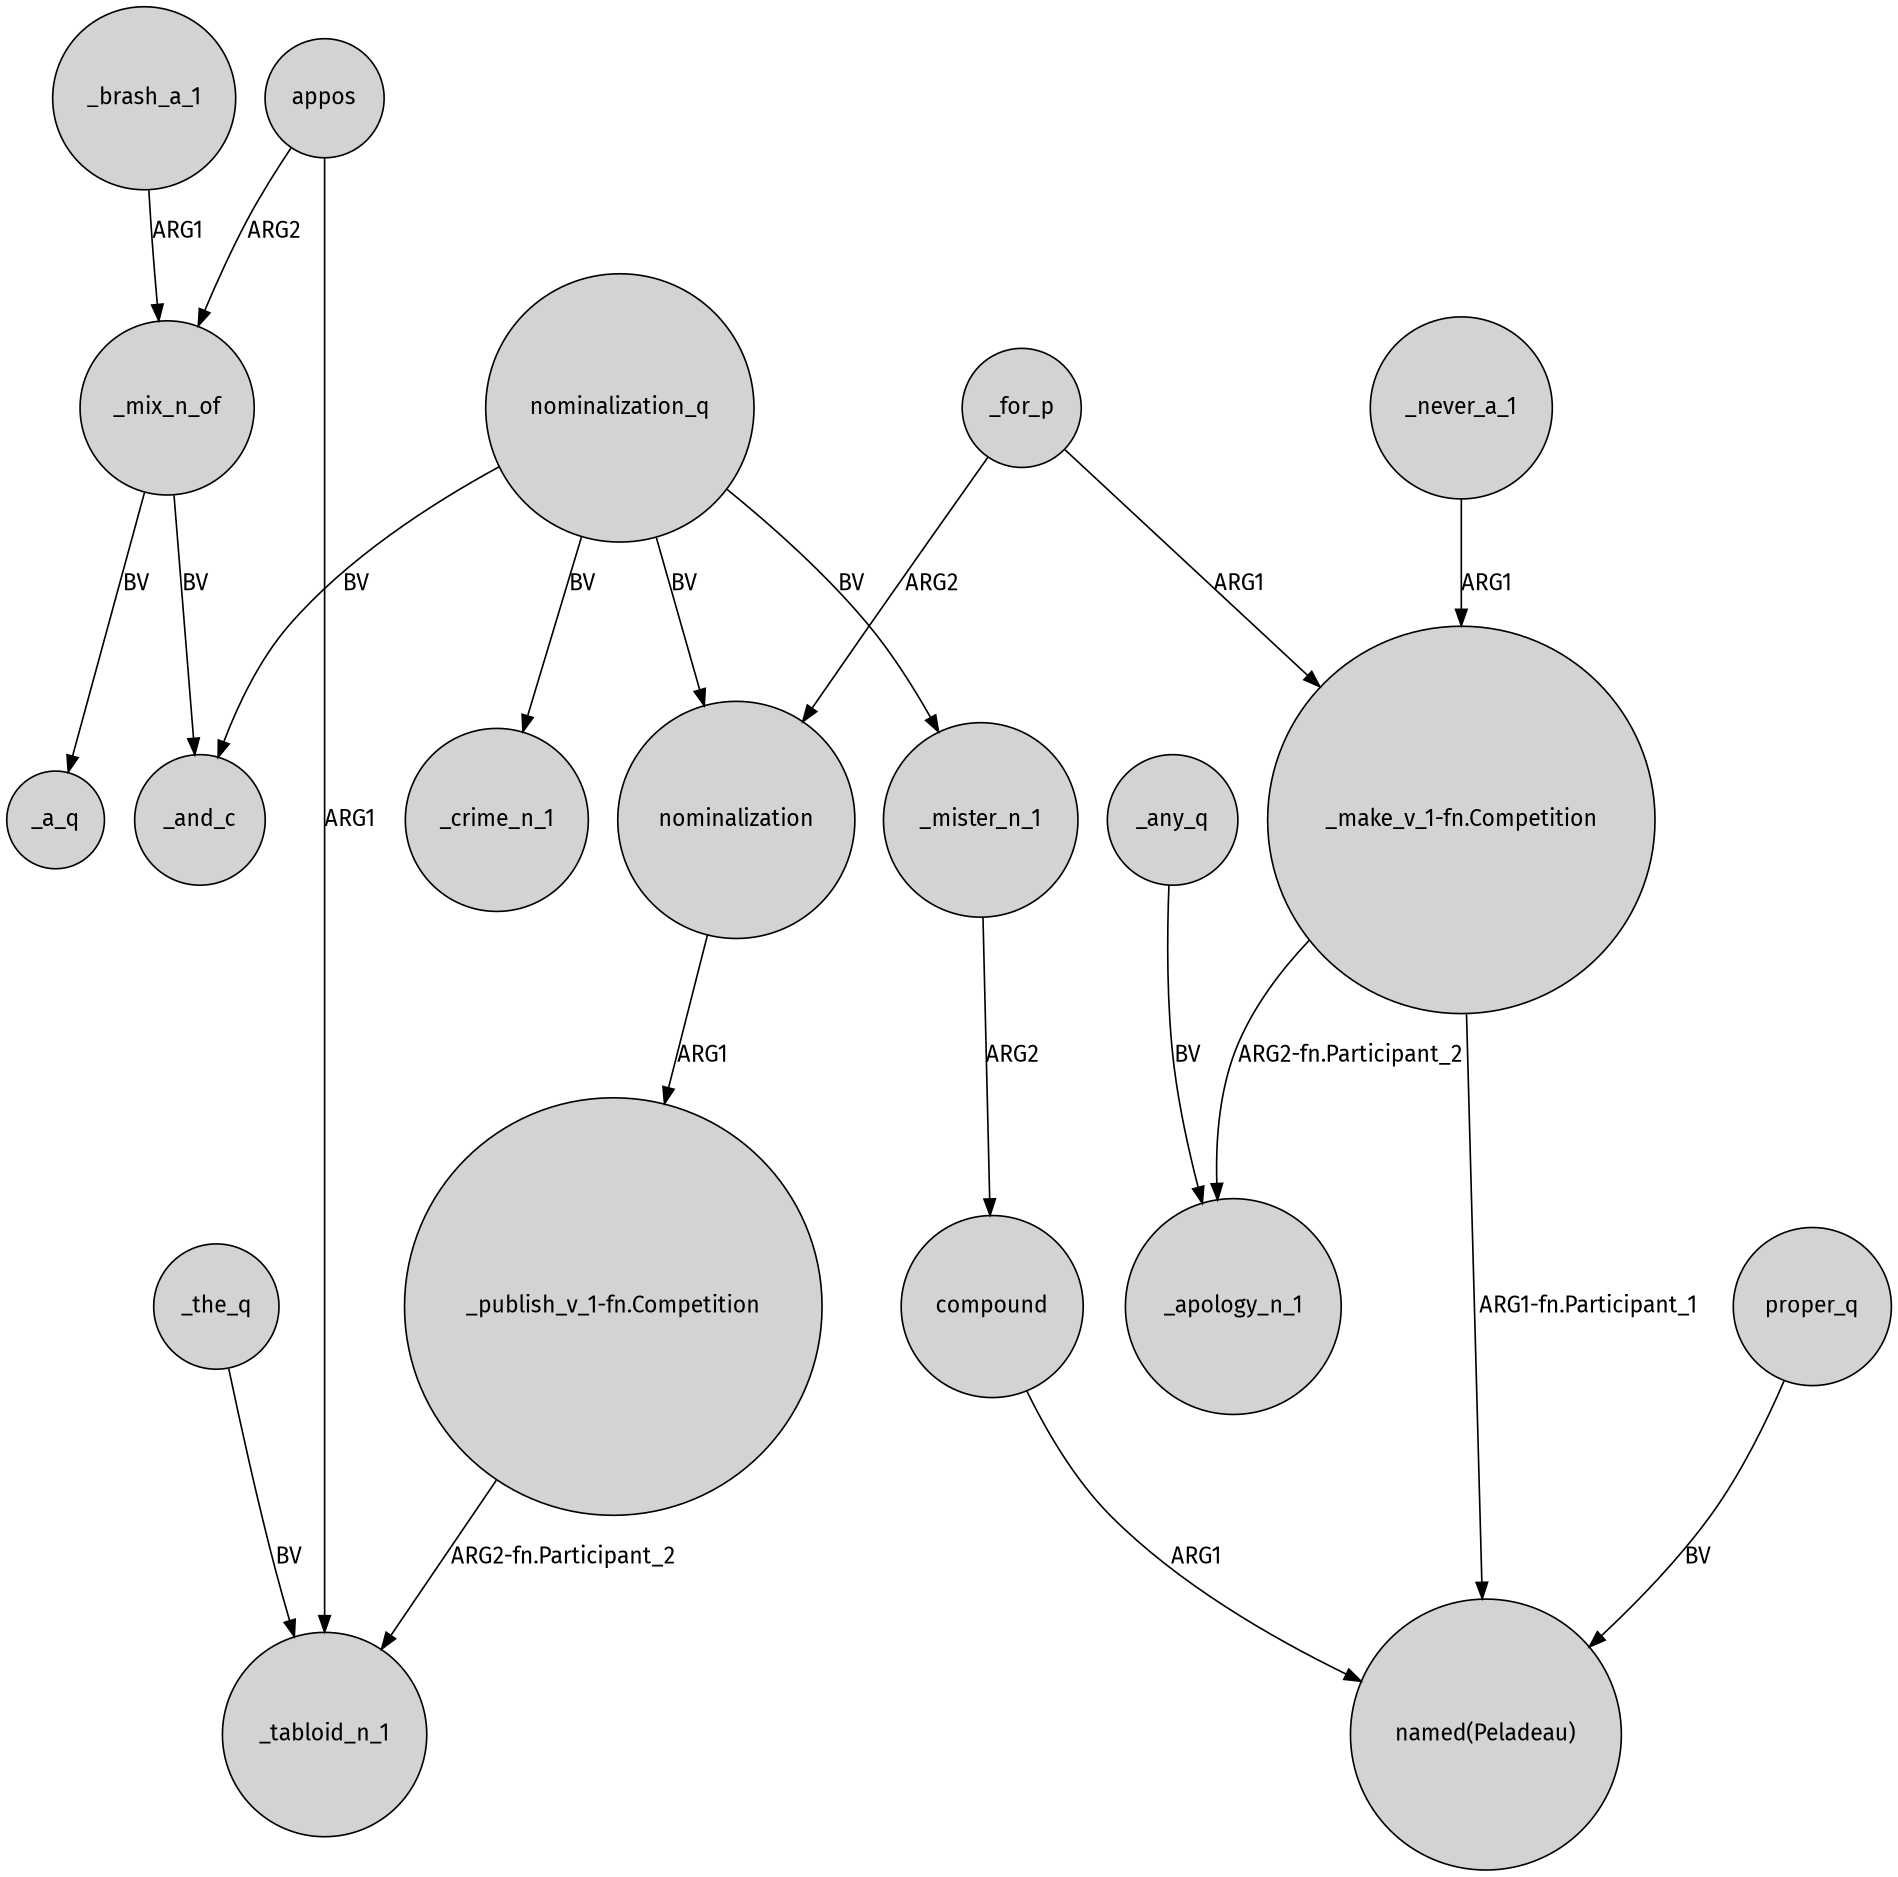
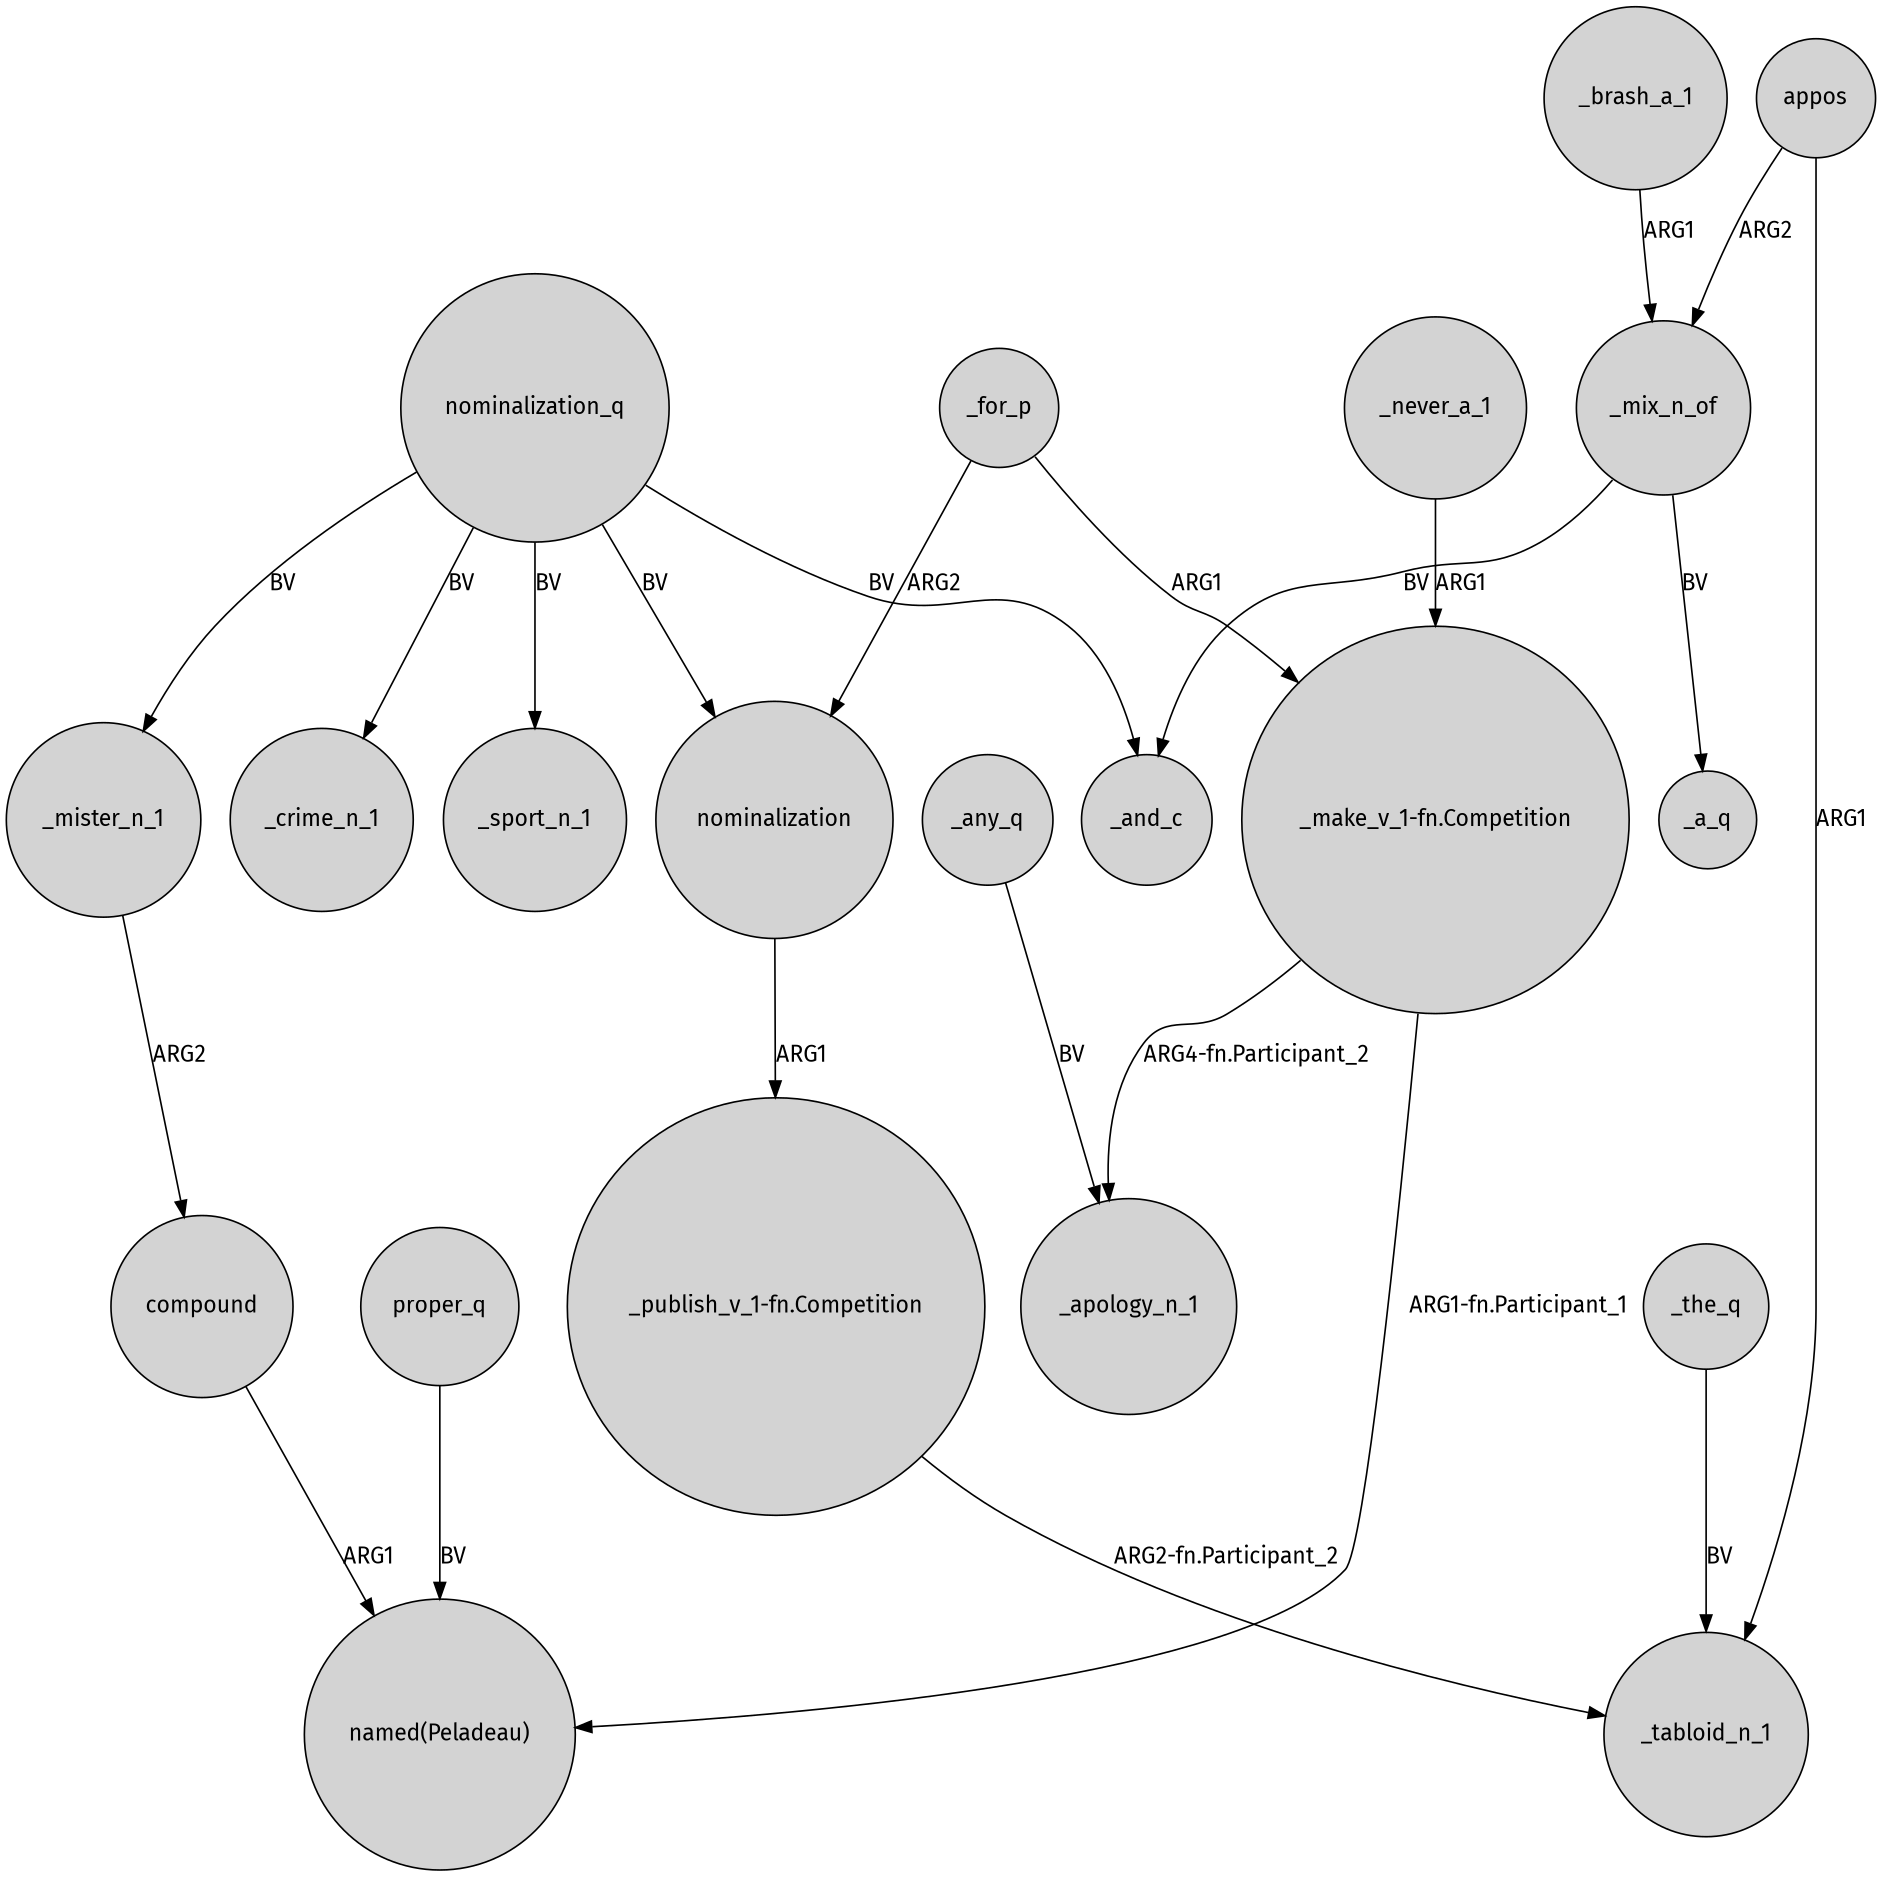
node "_sport_n_1": added
edge "_make_v_1-fn.Competition" -> "_apology_n_1": label "ARG2-fn.Participant_2" -> "ARG4-fn.Participant_2"
